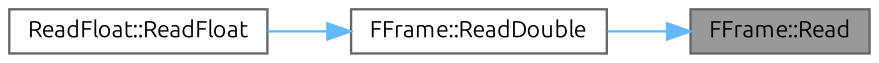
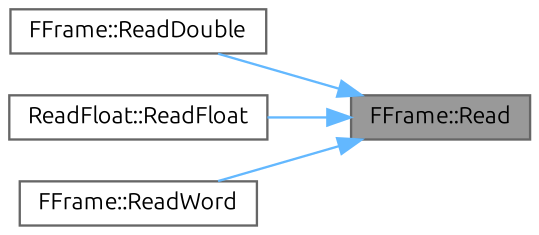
edge "ReadFloat::ReadFloat" -> "FFrame::ReadDouble": now "ReadFloat::ReadFloat" -> "FFrame::Read"
node "FFrame::ReadWord": added
